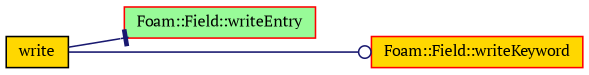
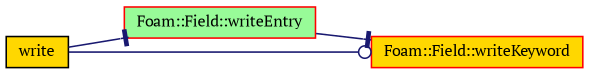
edge "Foam::Field::writeEntry" -> "Foam::Field::writeKeyword": added
